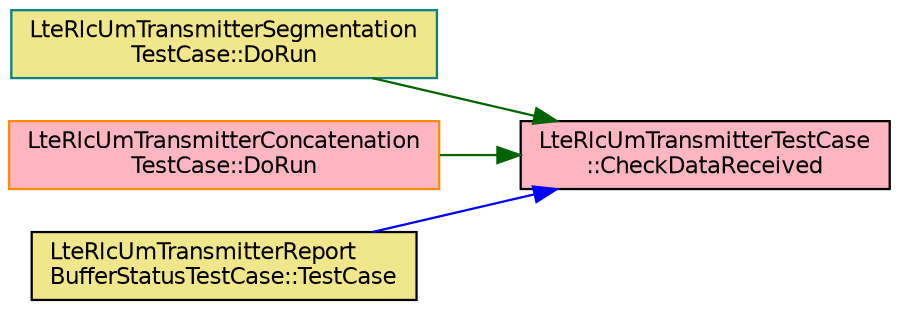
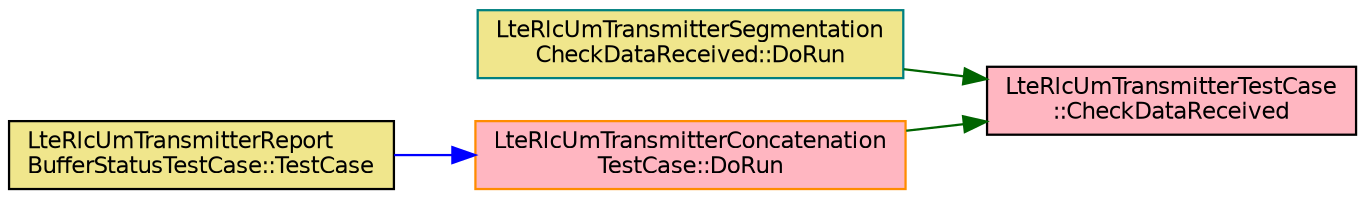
node "LteRlcUmTransmitterSegmentation TestCase::DoRun": label "LteRlcUmTransmitterSegmentation TestCase::DoRun" -> "LteRlcUmTransmitterSegmentation CheckDataReceived::DoRun"
edge "LteRlcUmTransmitterReport BufferStatusTestCase::TestCase" -> "LteRlcUmTransmitterTestCase ::CheckDataReceived": now "LteRlcUmTransmitterReport BufferStatusTestCase::TestCase" -> "LteRlcUmTransmitterConcatenation TestCase::DoRun"
